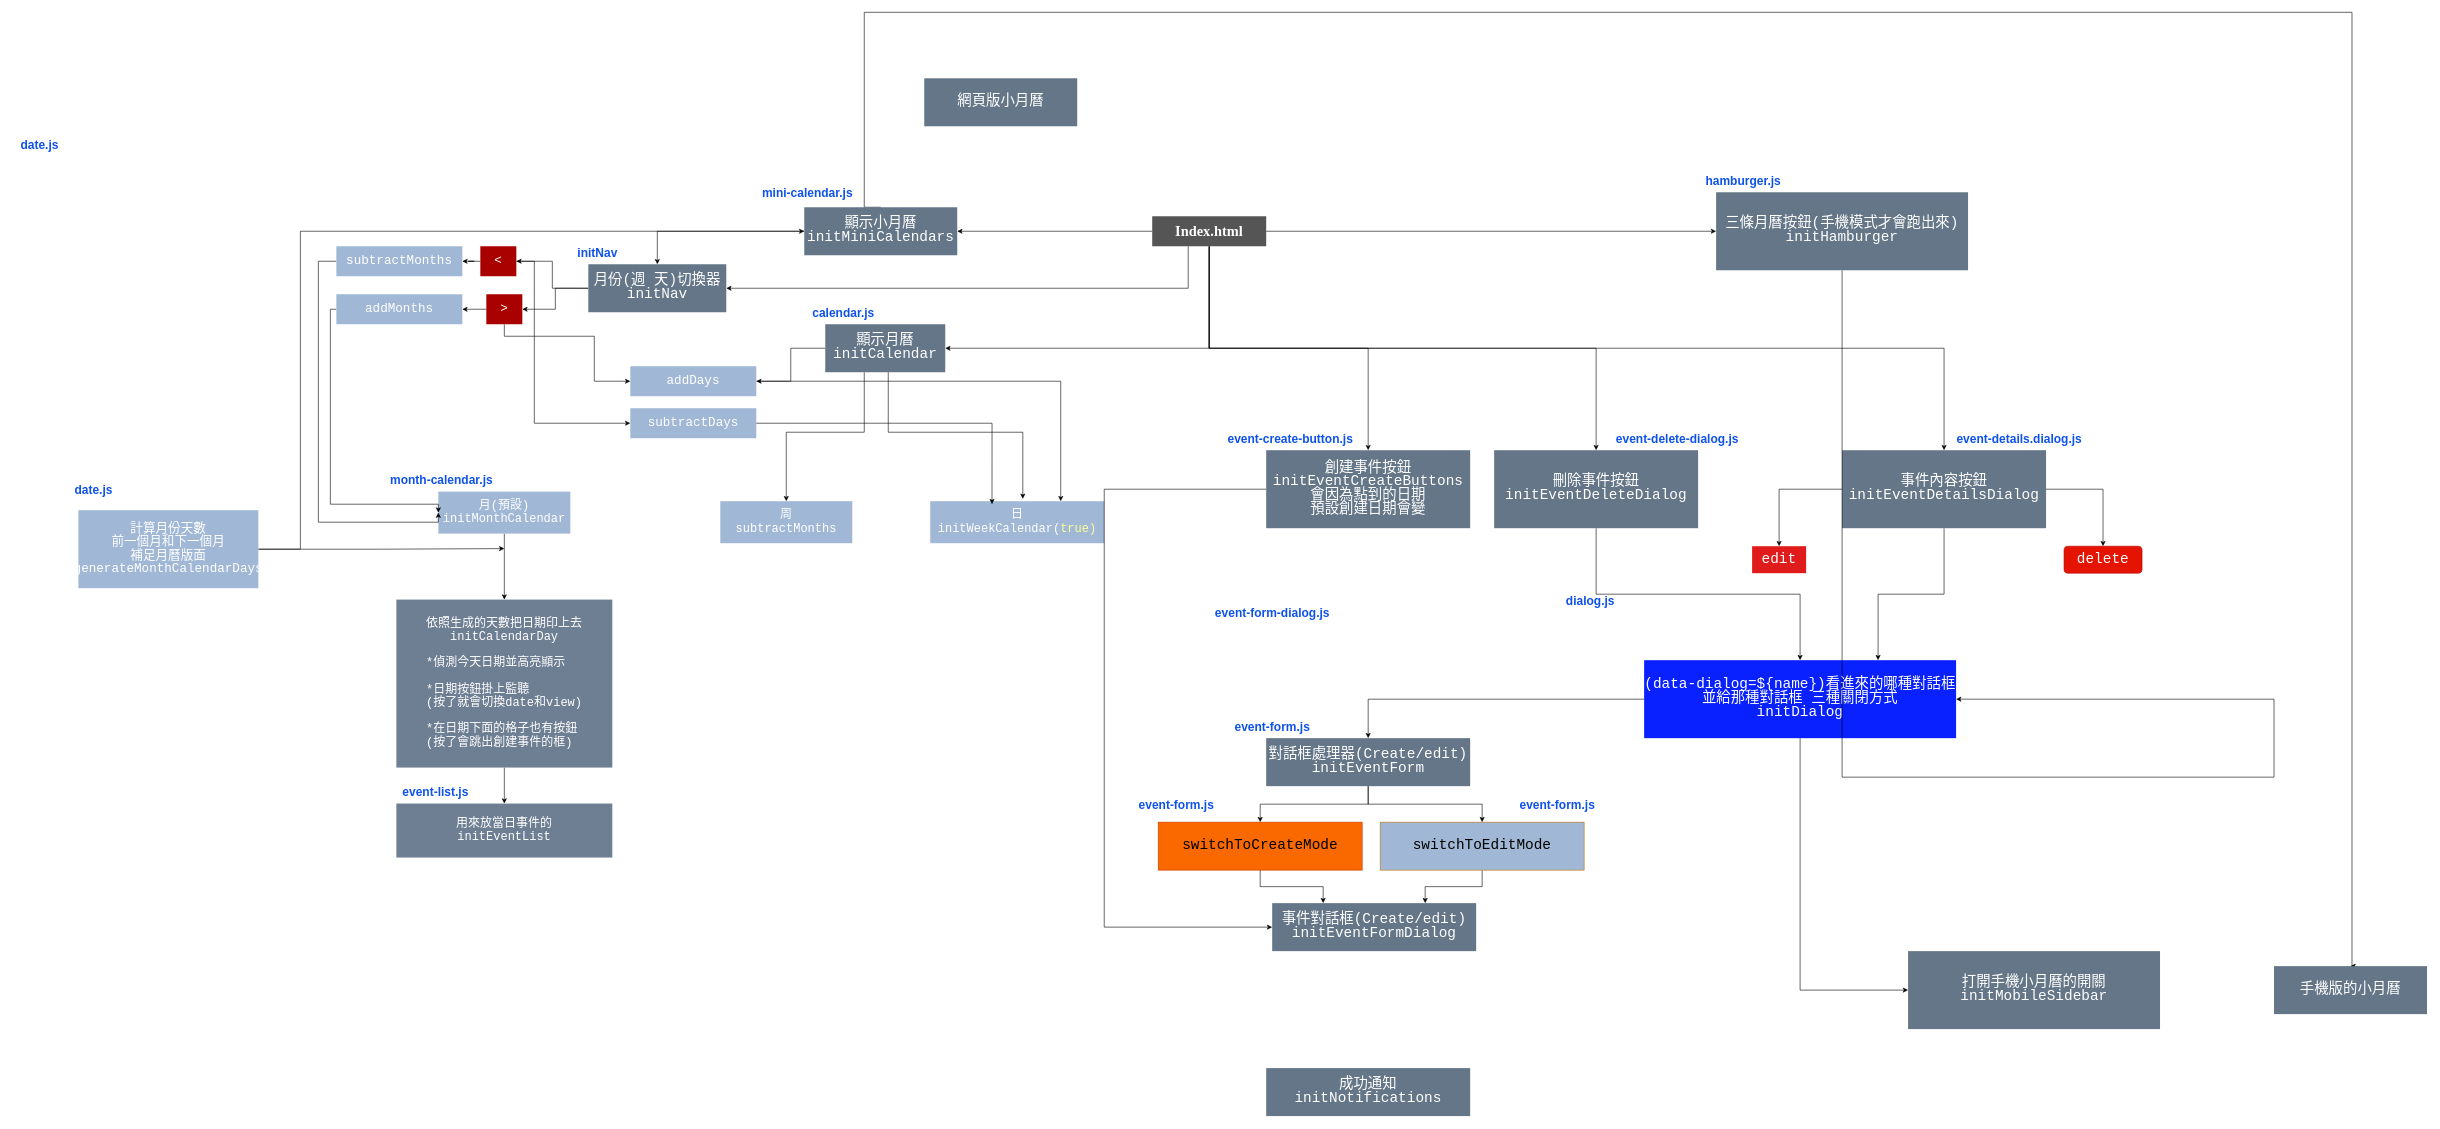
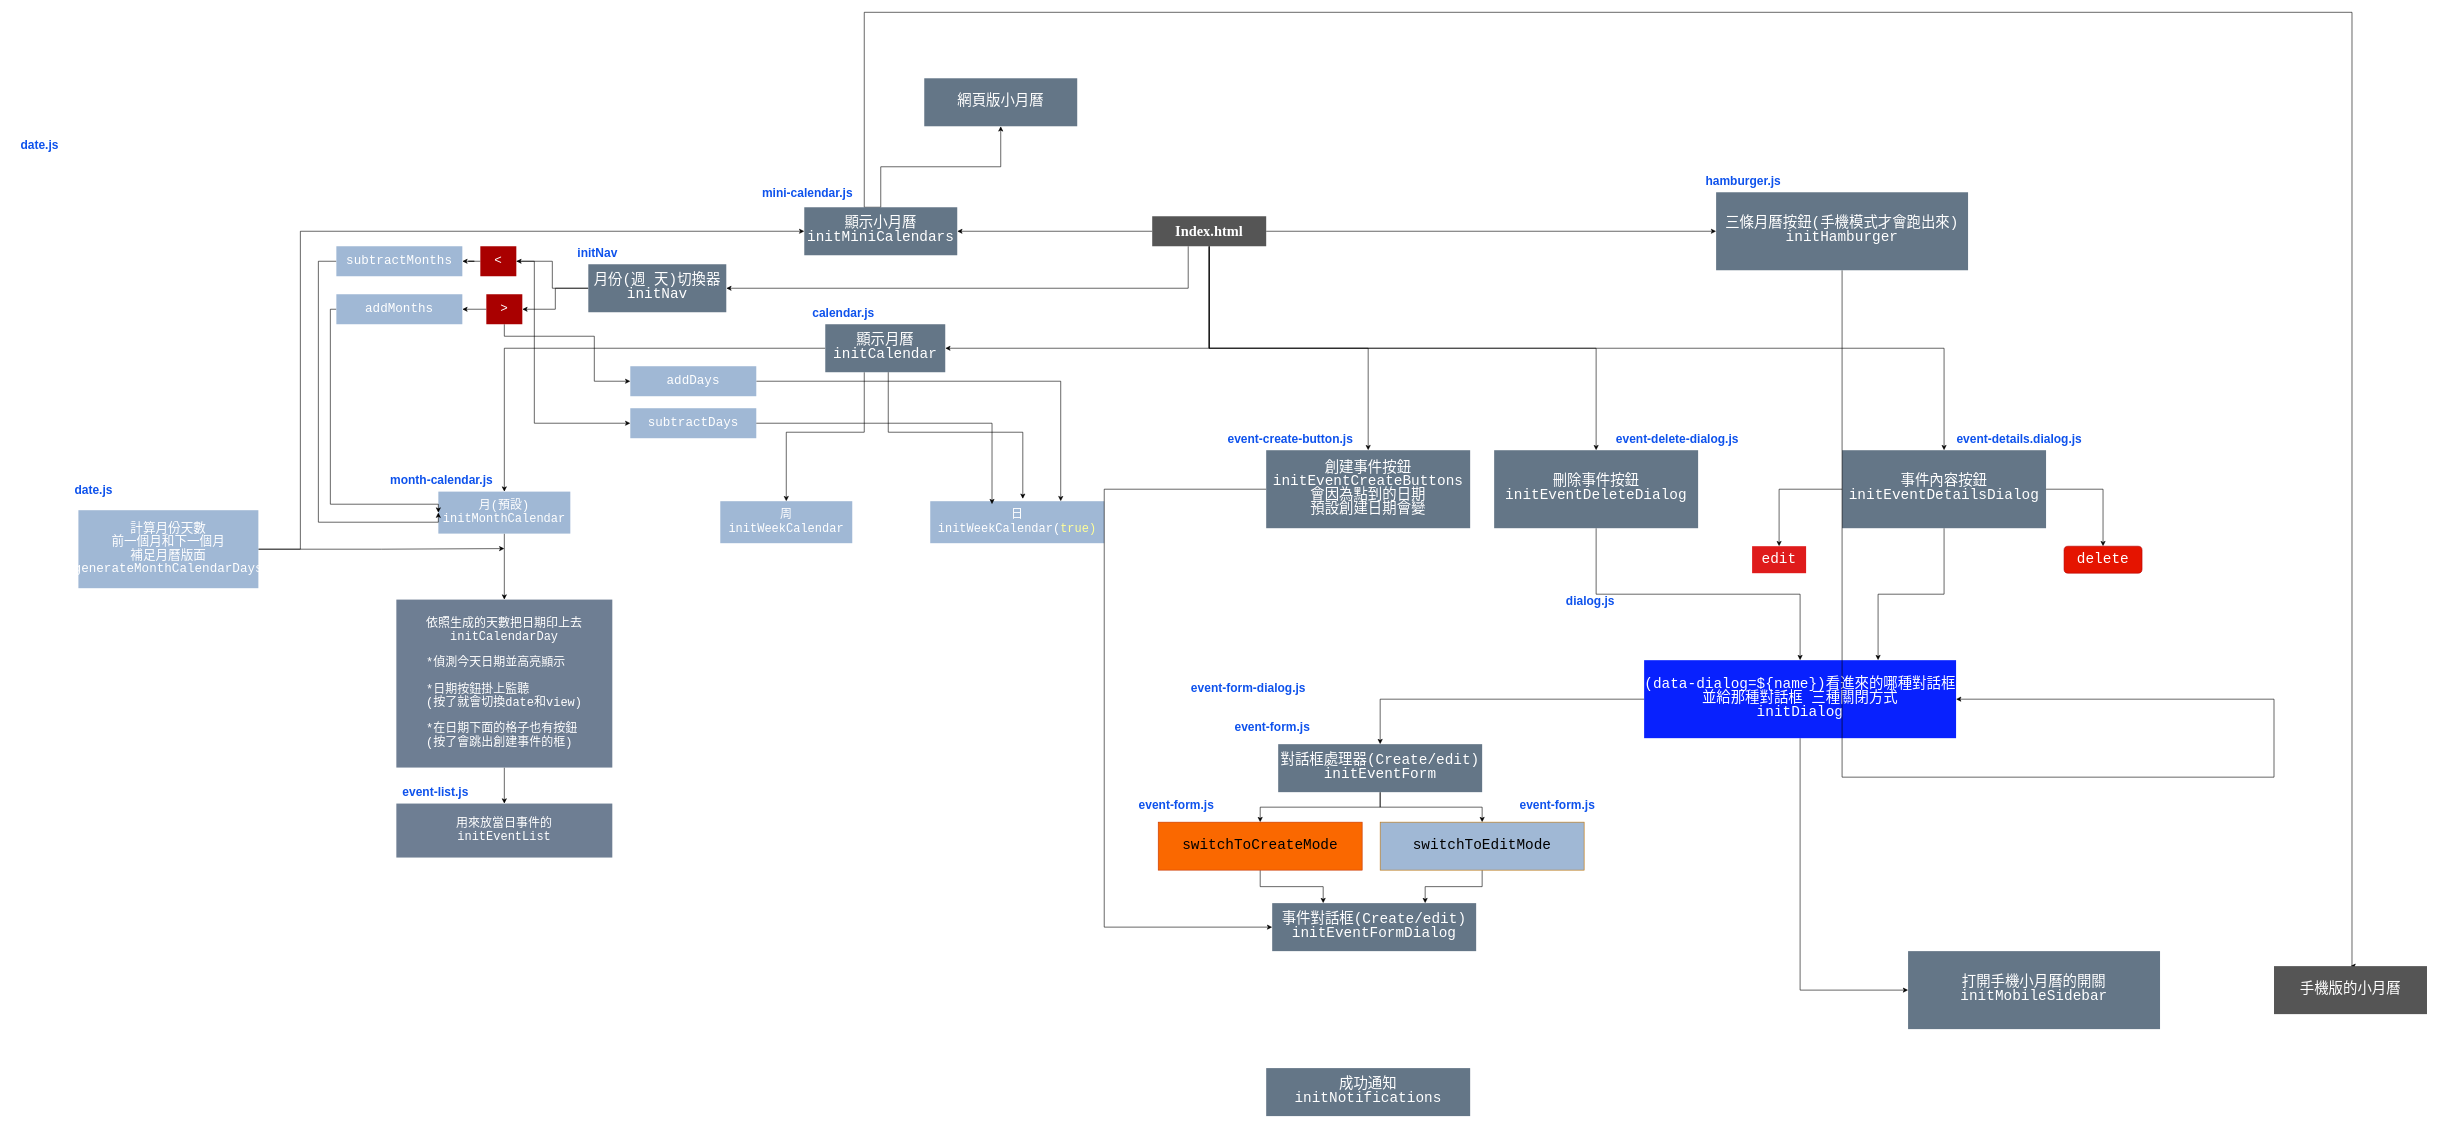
edge "顯示小月曆 initMiniCalendars" -> "月份(週 天)切換器 initNav": now "顯示小月曆 initMiniCalendars" -> "網頁版小月曆"
edge "顯示月曆 initCalendar" -> "addDays": now "顯示月曆 initCalendar" -> "月(預設) initMonthCalendar"
node "周 subtractMonths": label "周 subtractMonths" -> "周 initWeekCalendar"
node "event-form-dialog.js": moved (1272, 612) -> (1248, 687)
node "對話框處理器(Create/edit) initEventForm": moved (1368, 762) -> (1380, 768)
node "手機版的小月曆": fillcolor #647687 -> #555555
